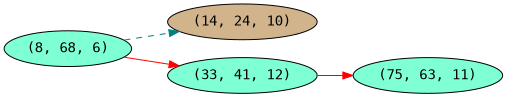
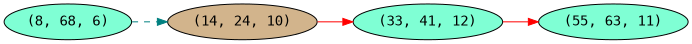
edge "(8, 68, 6)" -> "(33, 41, 12)": now "(14, 24, 10)" -> "(33, 41, 12)"
node "(75, 63, 11)": label "(75, 63, 11)" -> "(55, 63, 11)"
